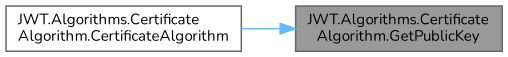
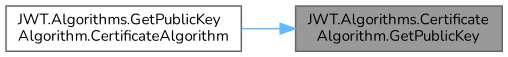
node "JWT.Algorithms.Certificate Algorithm.CertificateAlgorithm": label "JWT.Algorithms.Certificate Algorithm.CertificateAlgorithm" -> "JWT.Algorithms.GetPublicKey Algorithm.CertificateAlgorithm"
